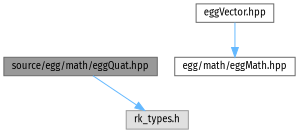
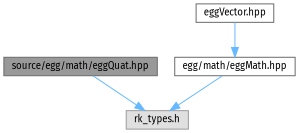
edge "egg/math/eggMath.hpp" -> "rk_types.h": added
